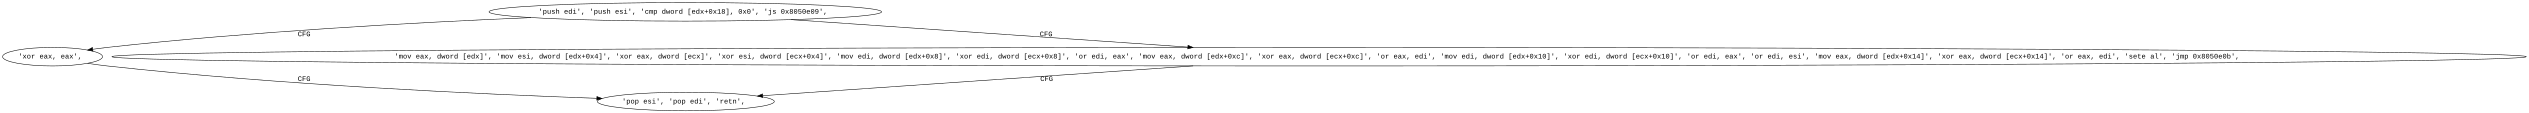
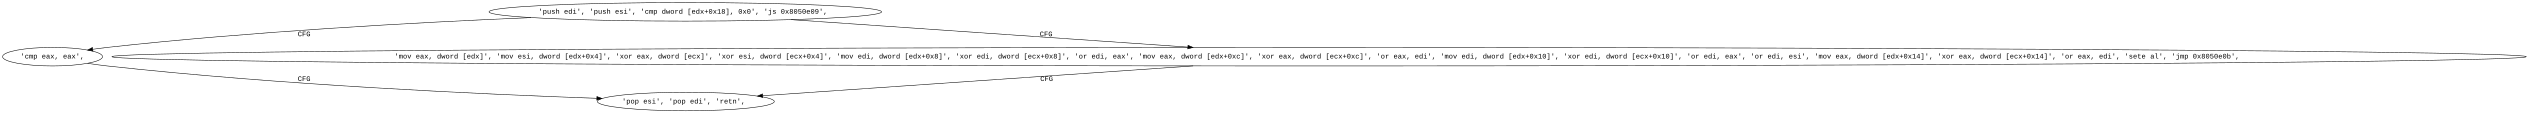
node "'xor eax, eax',": label "'xor eax, eax'," -> "'cmp eax, eax',"
